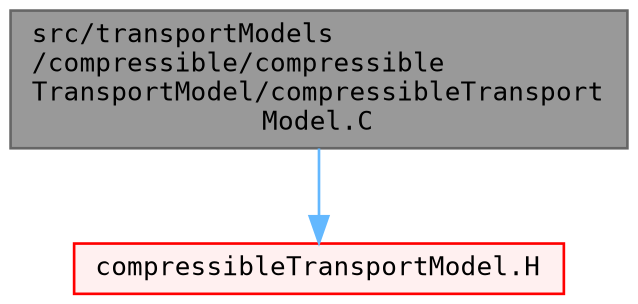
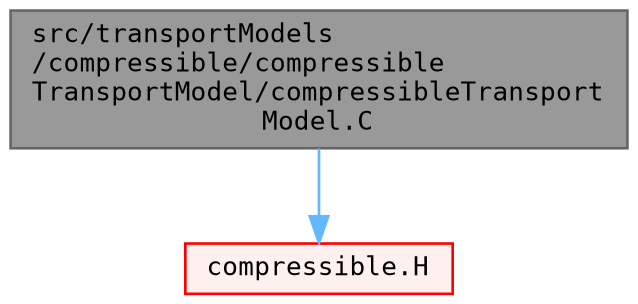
node "compressibleTransportModel.H": label "compressibleTransportModel.H" -> "compressible.H"
